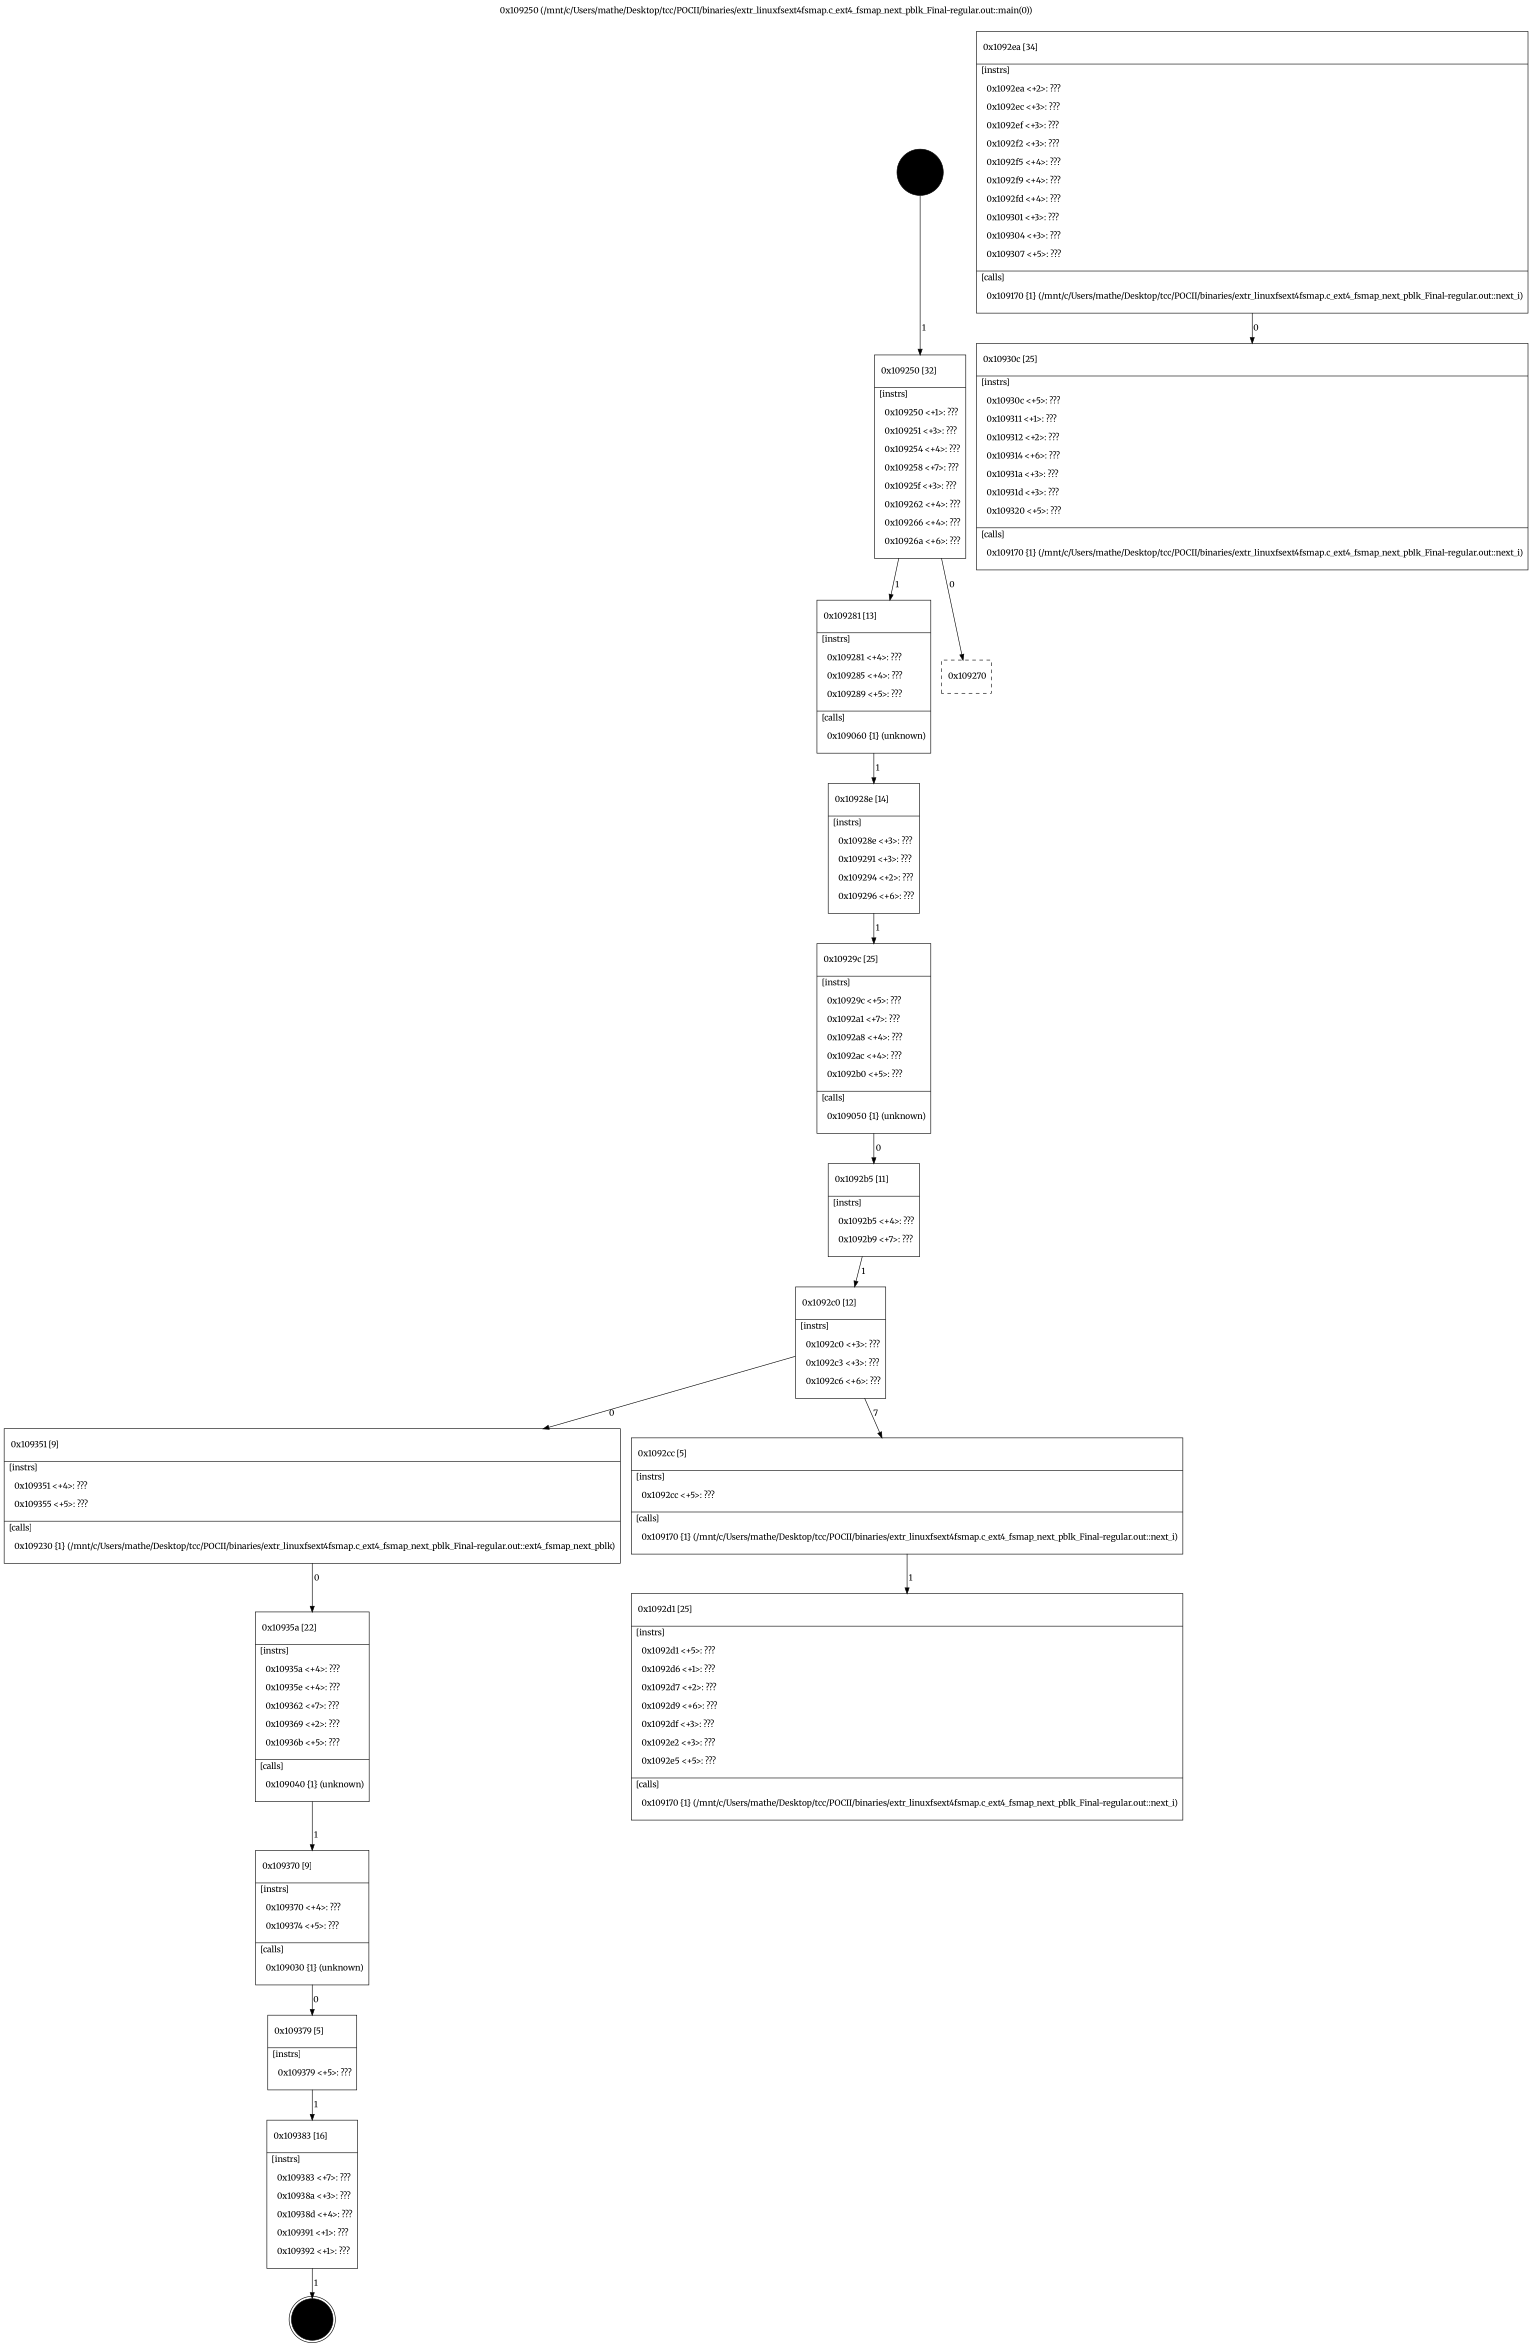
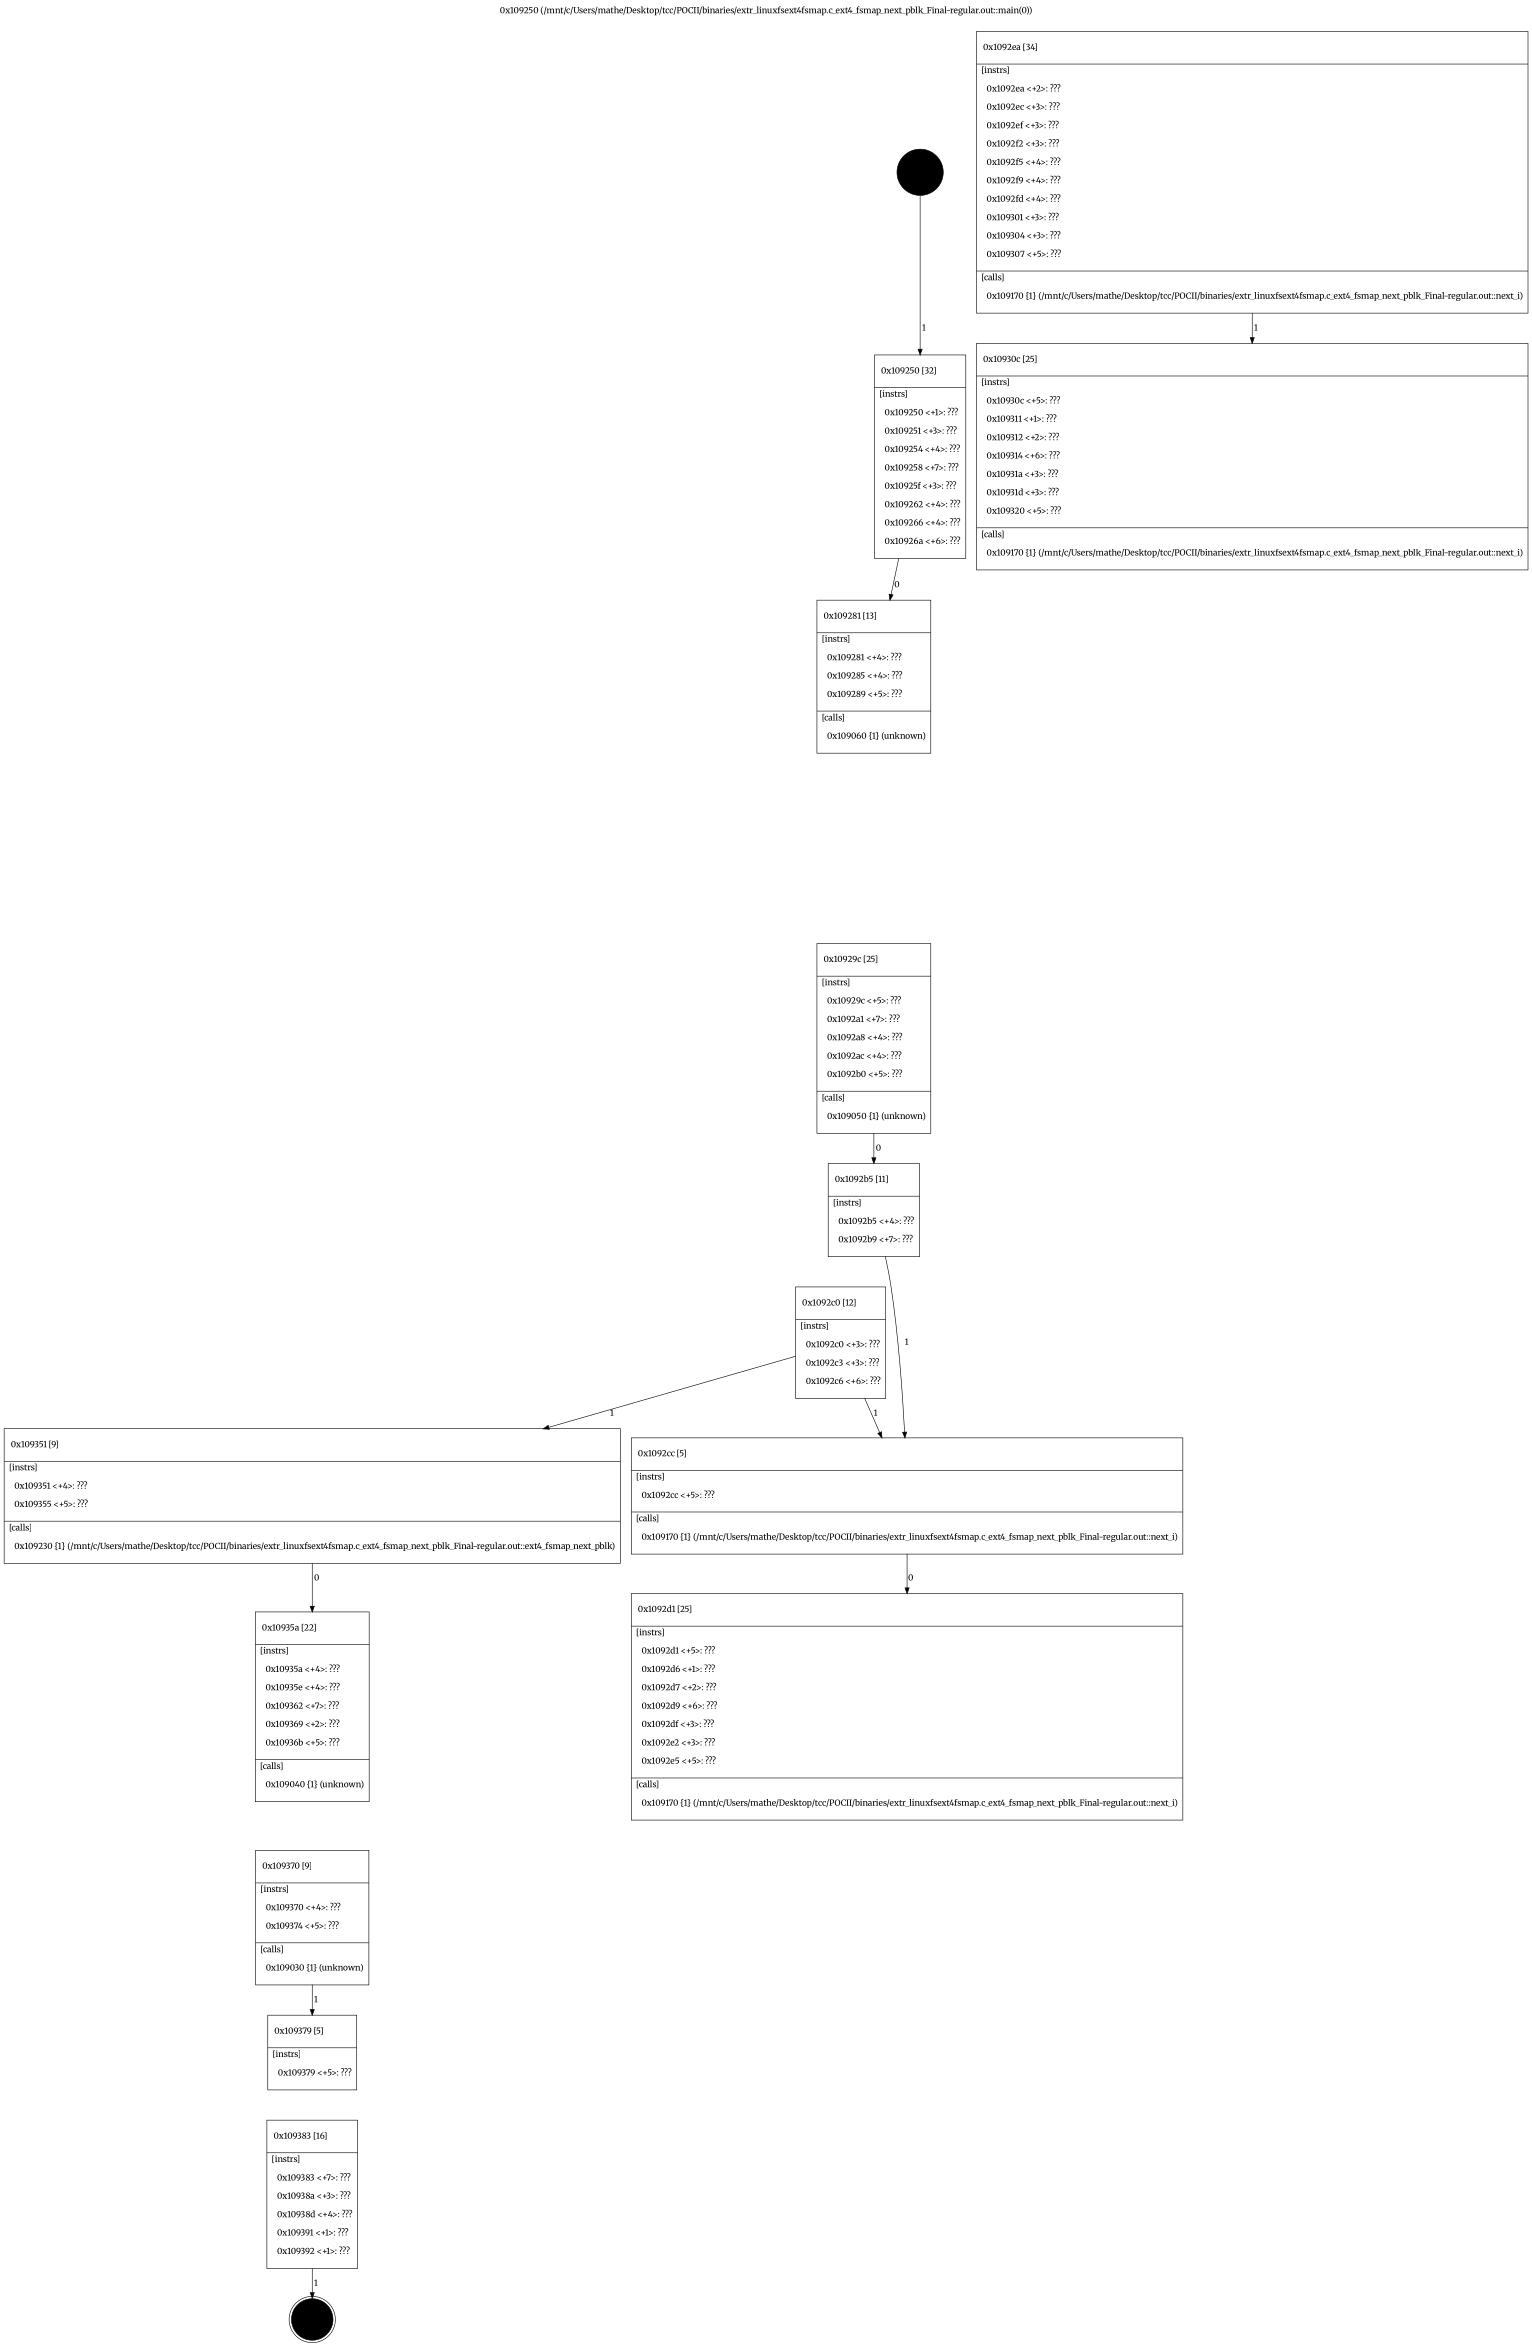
edge "0x1092ea [34]" -> "0x10930c [25]": label " 0" -> " 1"
edge "0x109250 [32]" -> "0x109281 [13]": label " 1" -> " 0"
node "0x109270": removed
node "0x10928e [14]": removed
edge "0x1092b5 [11]" -> "0x1092c0 [12]": now "0x1092b5 [11]" -> "0x1092cc [5]"
edge "0x1092c0 [12]" -> "0x109351 [9]": label " 0" -> " 1"
edge "0x1092c0 [12]" -> "0x1092cc [5]": label " 7" -> " 1"
edge "0x1092cc [5]" -> "0x1092d1 [25]": label " 1" -> " 0"
edge "0x10935a [22]" -> "0x109370 [9]": removed, label "1"
edge "0x109370 [9]" -> "0x109379 [5]": label " 0" -> " 1"
edge "0x109379 [5]" -> "0x109383 [16]": removed, label "1"
